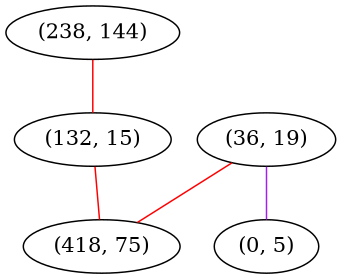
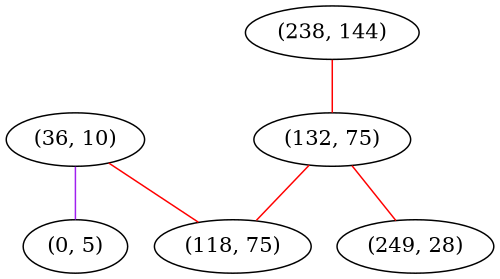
node "(132, 15)": label "(132, 15)" -> "(132, 75)"
node "(36, 19)": label "(36, 19)" -> "(36, 10)"
node "(418, 75)": label "(418, 75)" -> "(118, 75)"
node "(249, 28)": added
